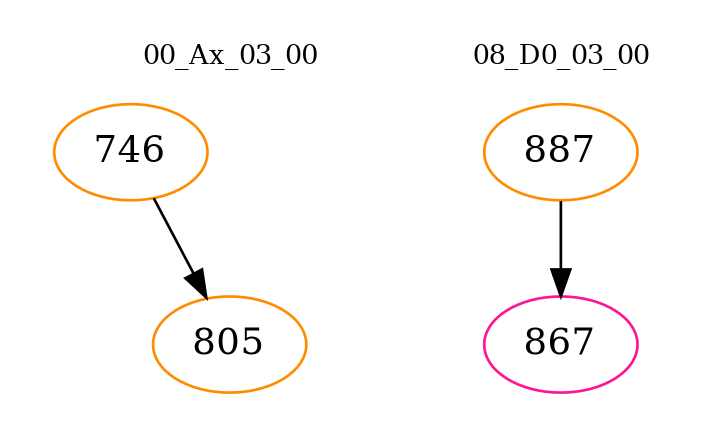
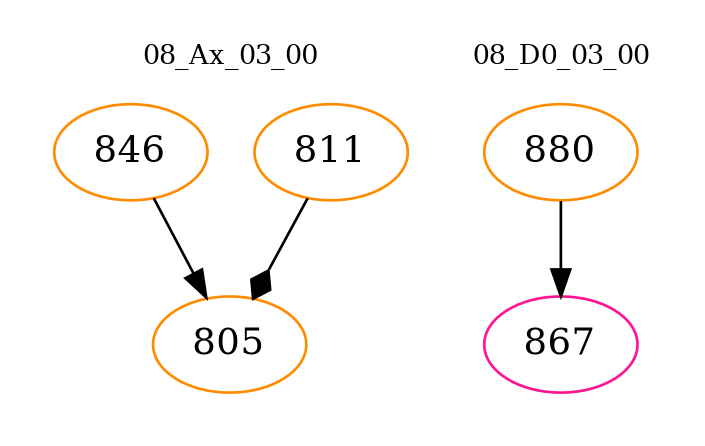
cluster "00_Ax_03_00": label "00_Ax_03_00" -> "08_Ax_03_00"
node "746": label "746" -> "846"
node "811": added
node "887": label "887" -> "880"
